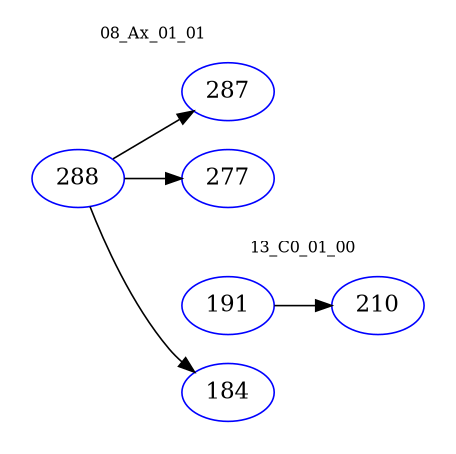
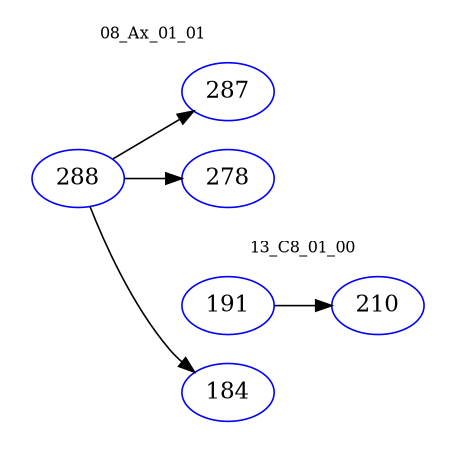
node "277": label "277" -> "278"
cluster "13_C0_01_00": label "13_C0_01_00" -> "13_C8_01_00"
